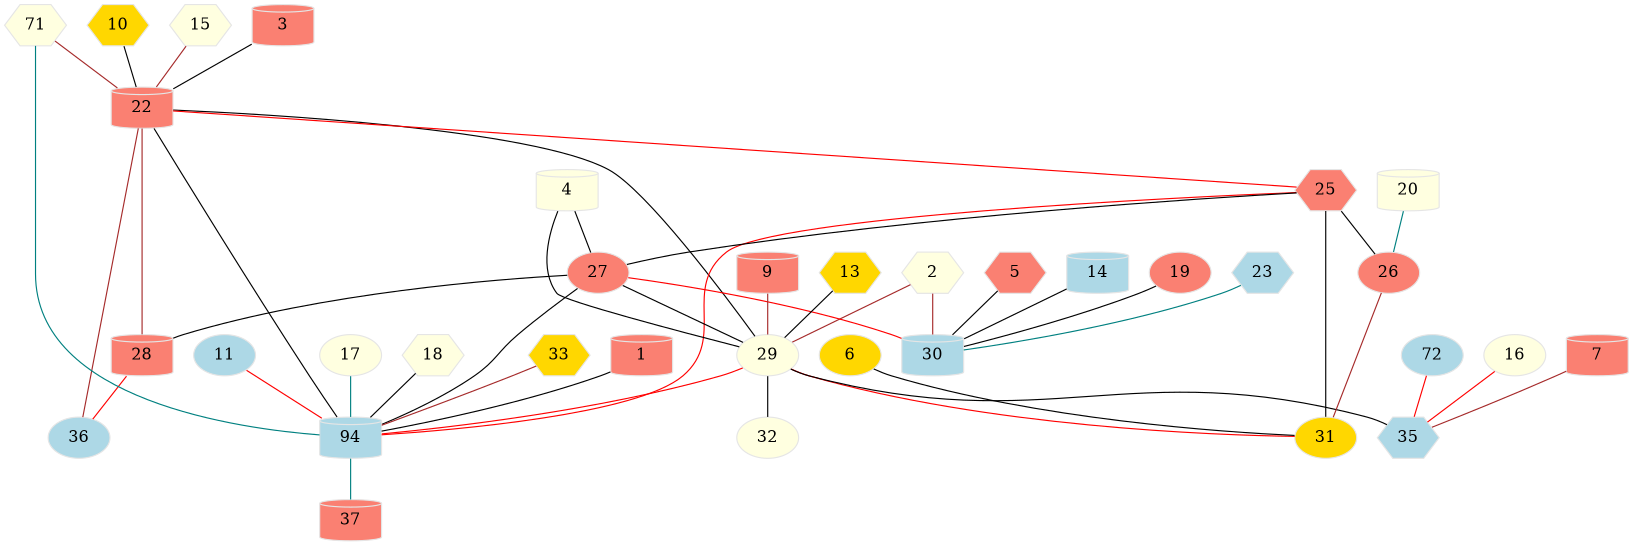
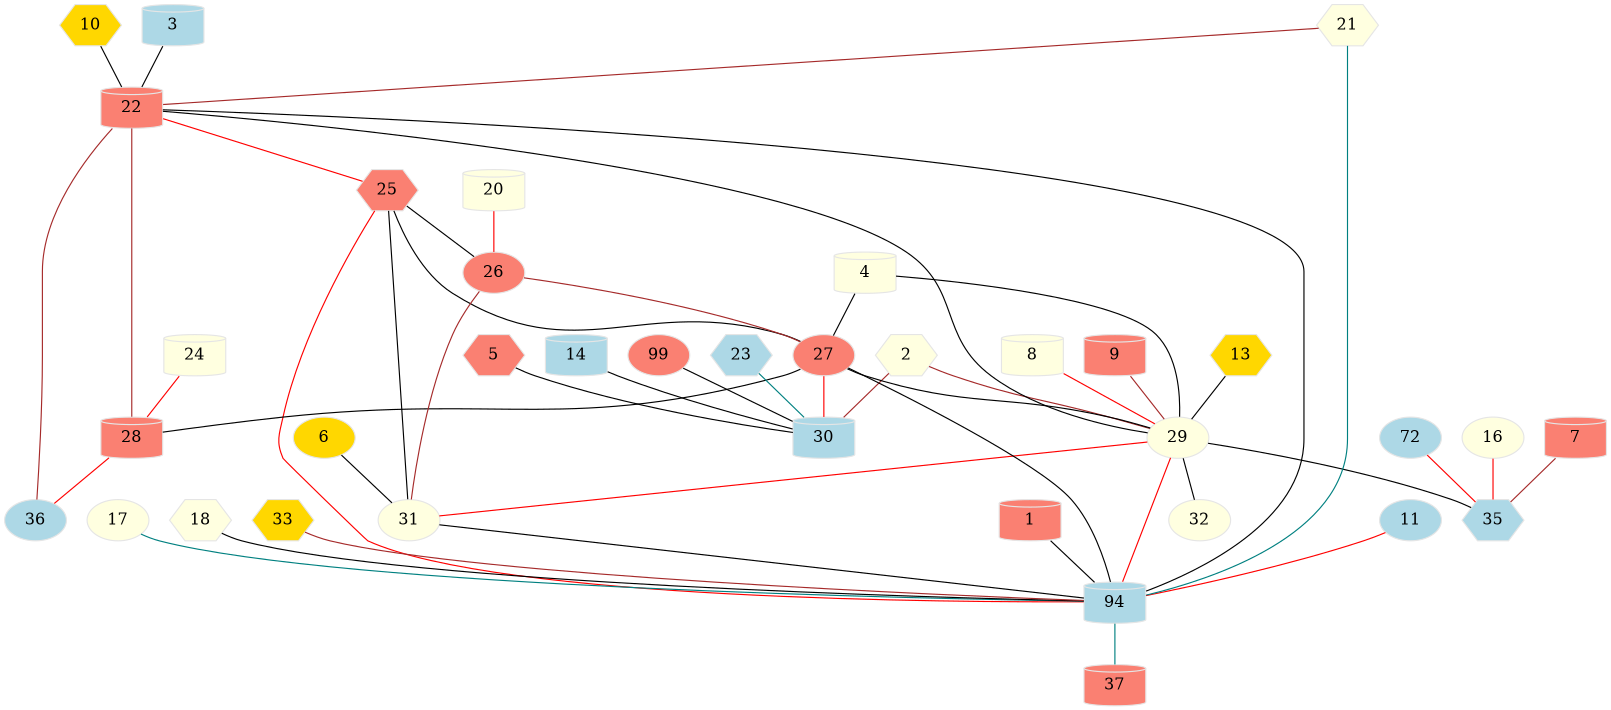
node "71": label "71" -> "21"
node "15": removed
node "3": fillcolor salmon -> lightblue
edge "20" -- "26": color teal -> red
node "19": label "19" -> "99"
edge "26" -- "27": added
node "24": added
node "8": added
node "31": fillcolor gold -> lightyellow
edge "31" -- "94": added
